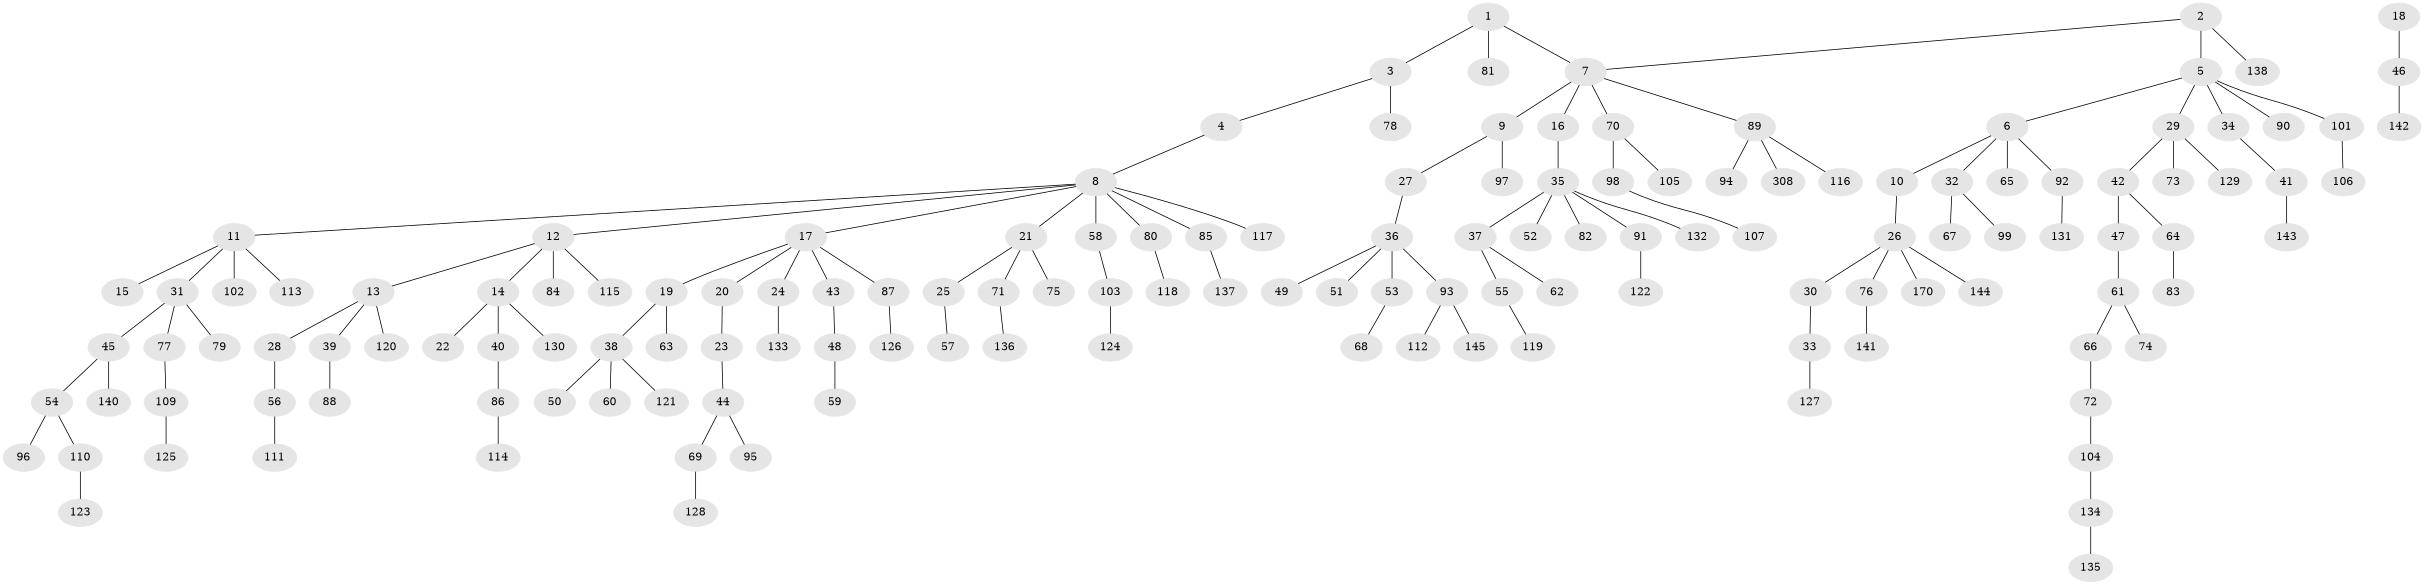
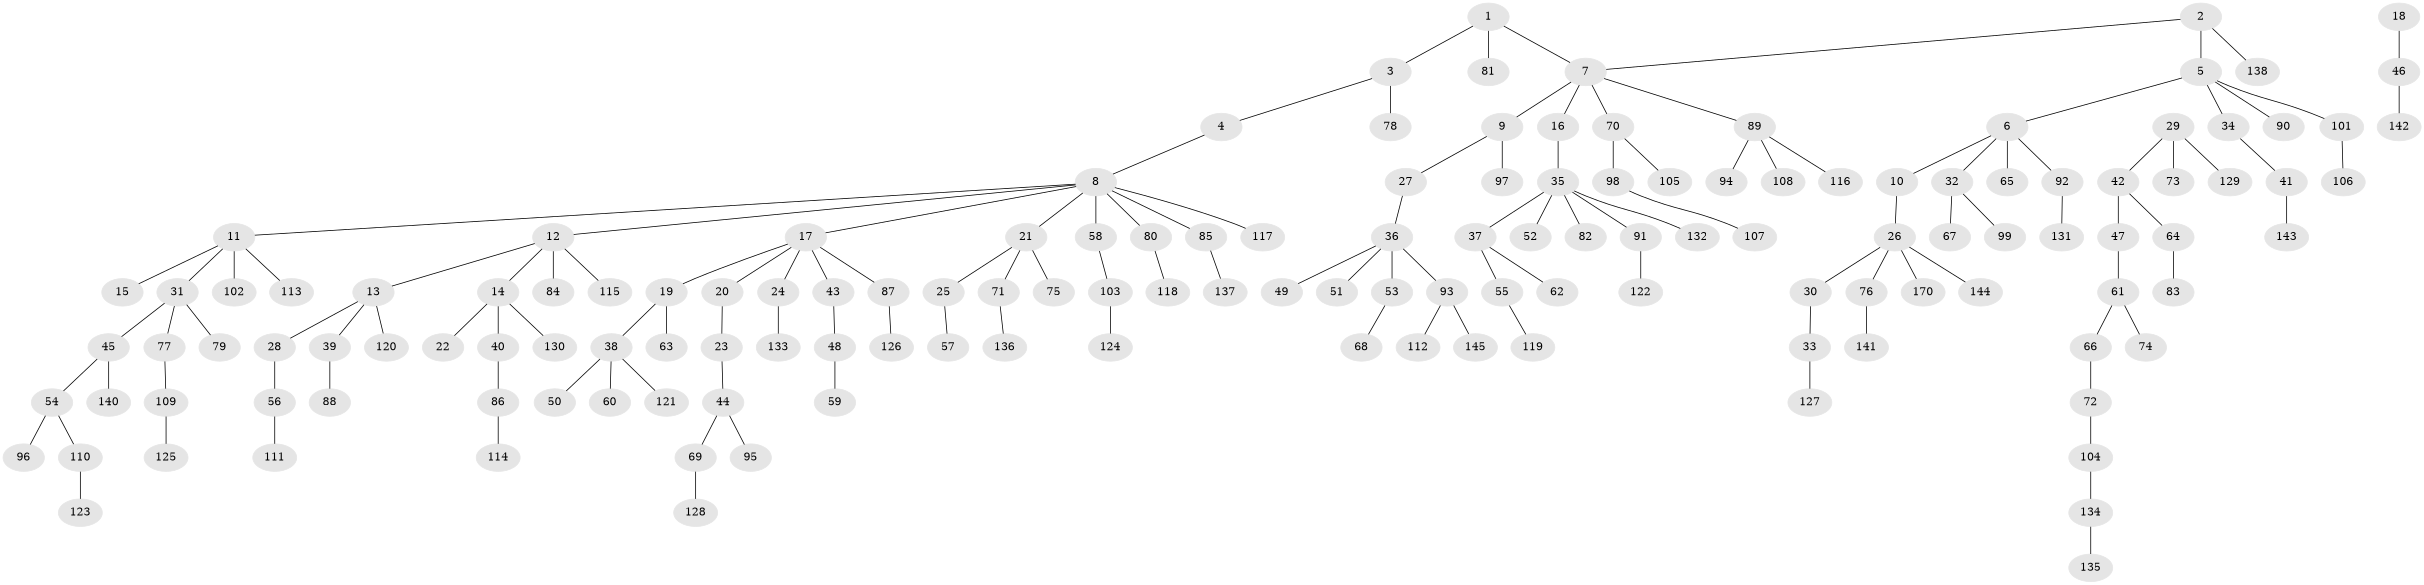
edge "5" -- "29": removed
node "308": label "308" -> "108"
